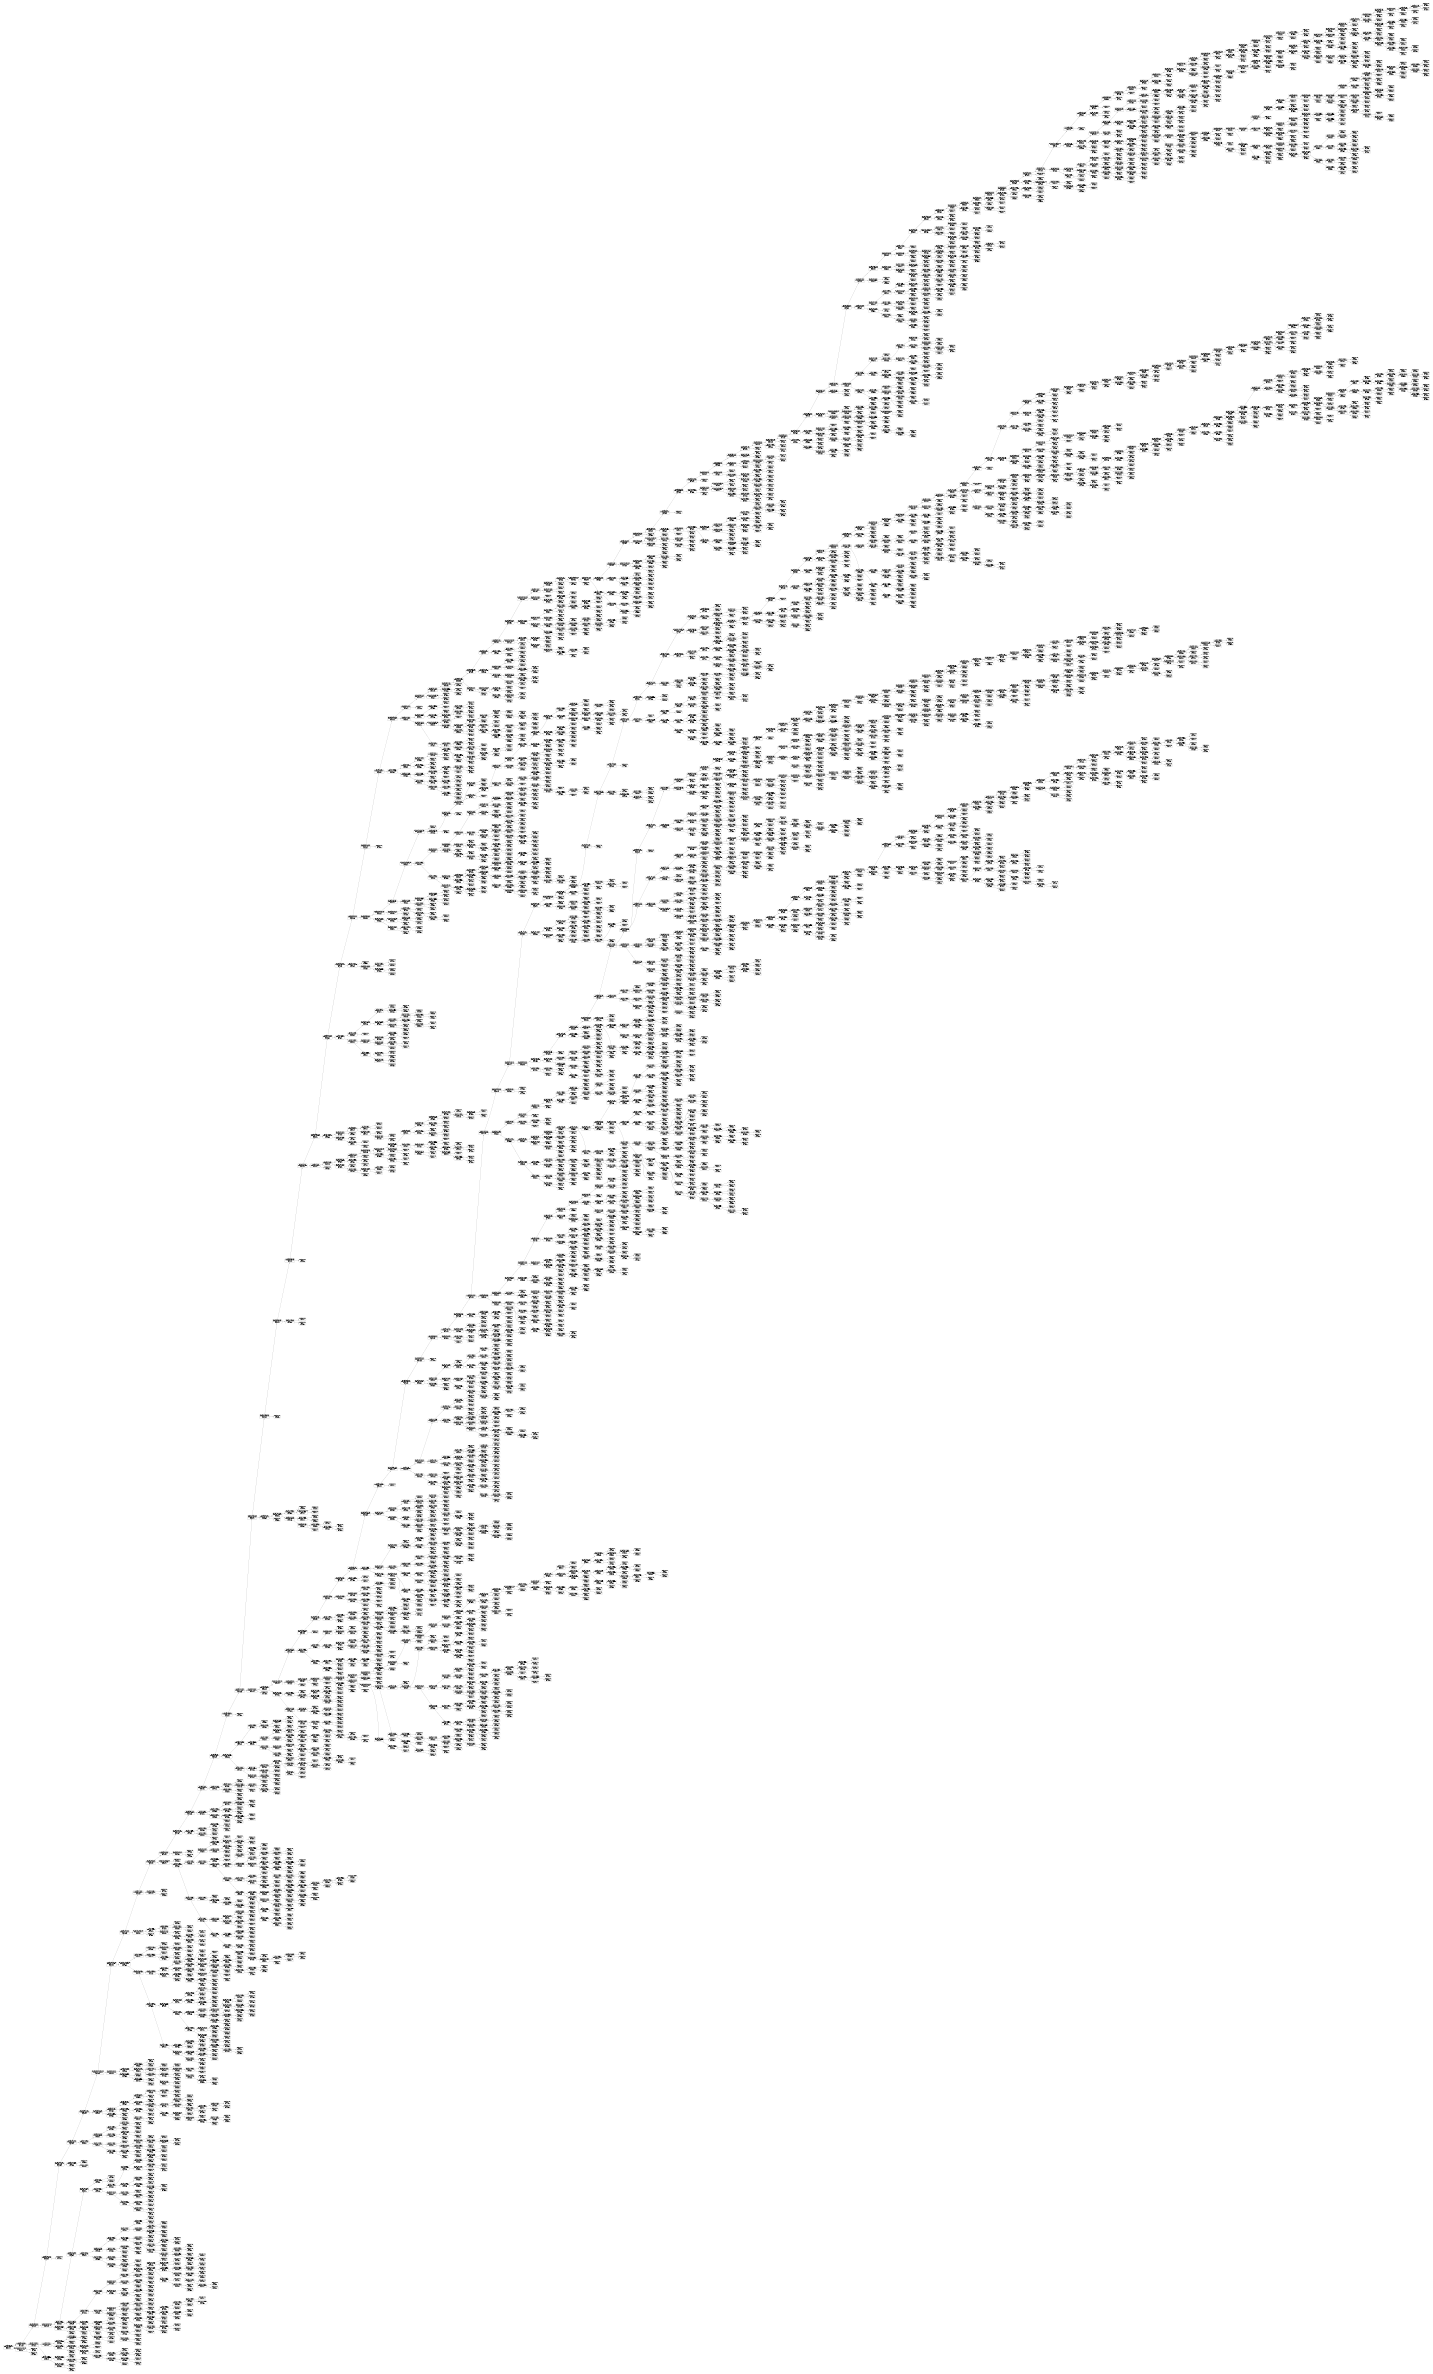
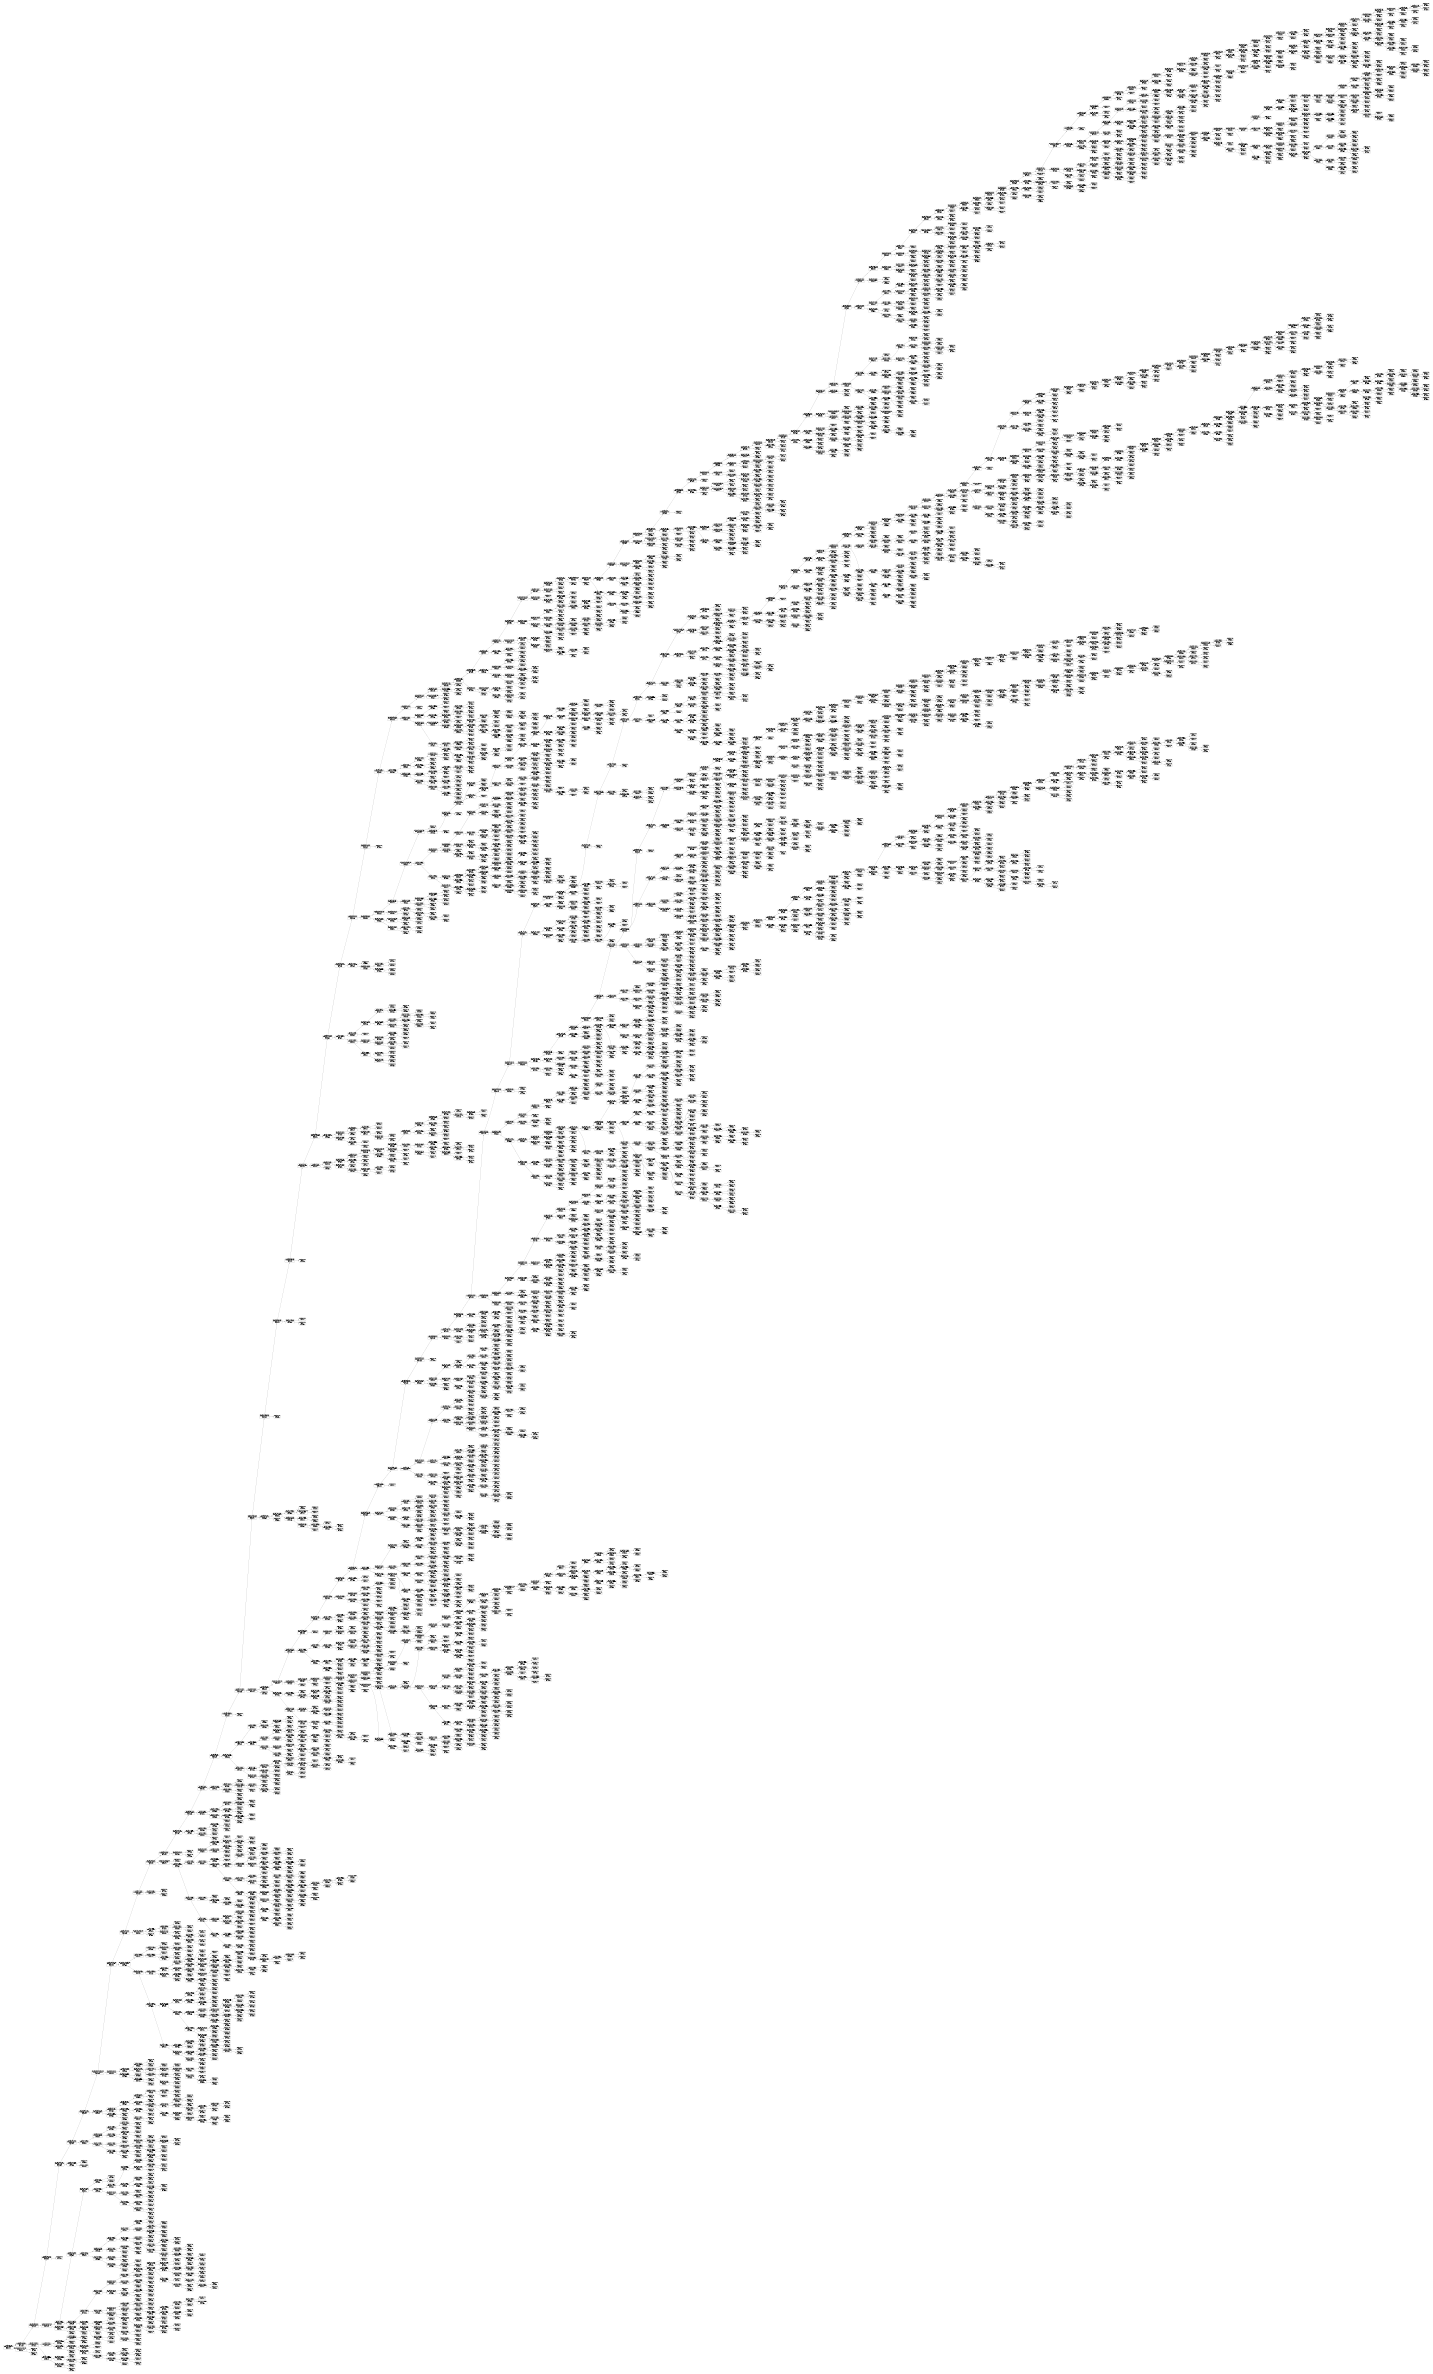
node "squared_error = 0.0 samples = 1 value = 66587.0": added
node "squared_error = 0.0 samples = 1 value = 52500.0": removed
